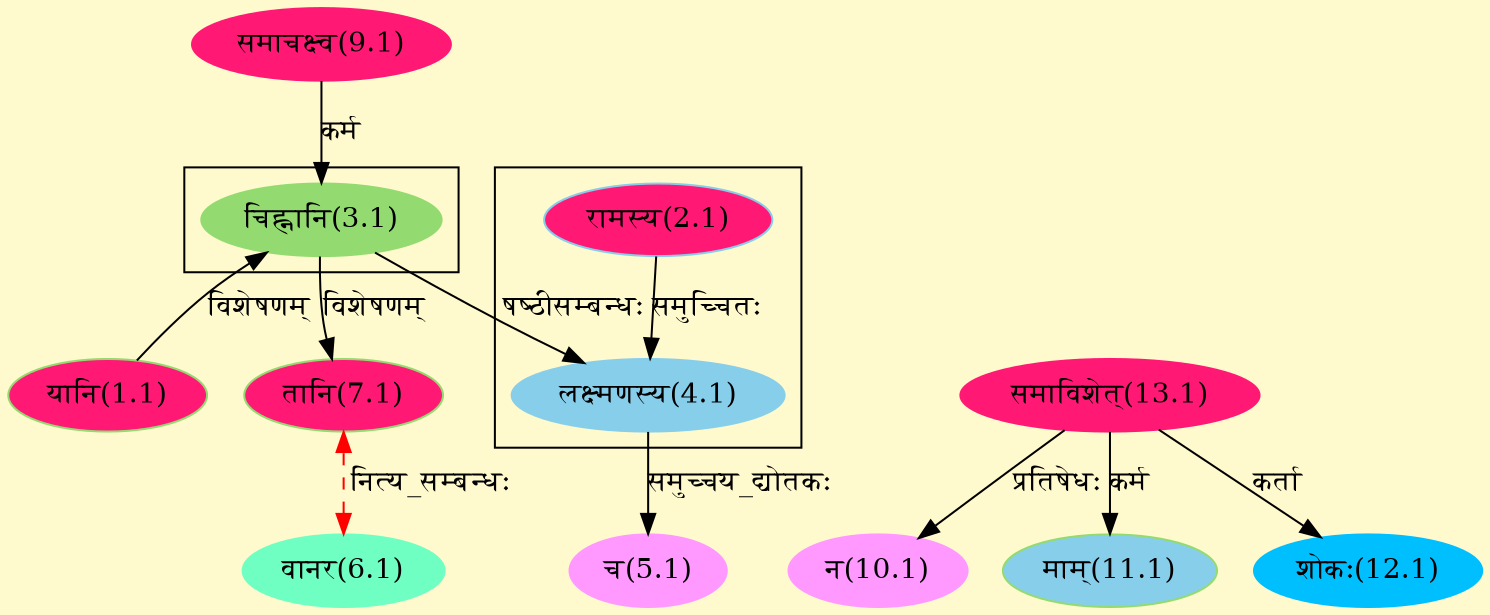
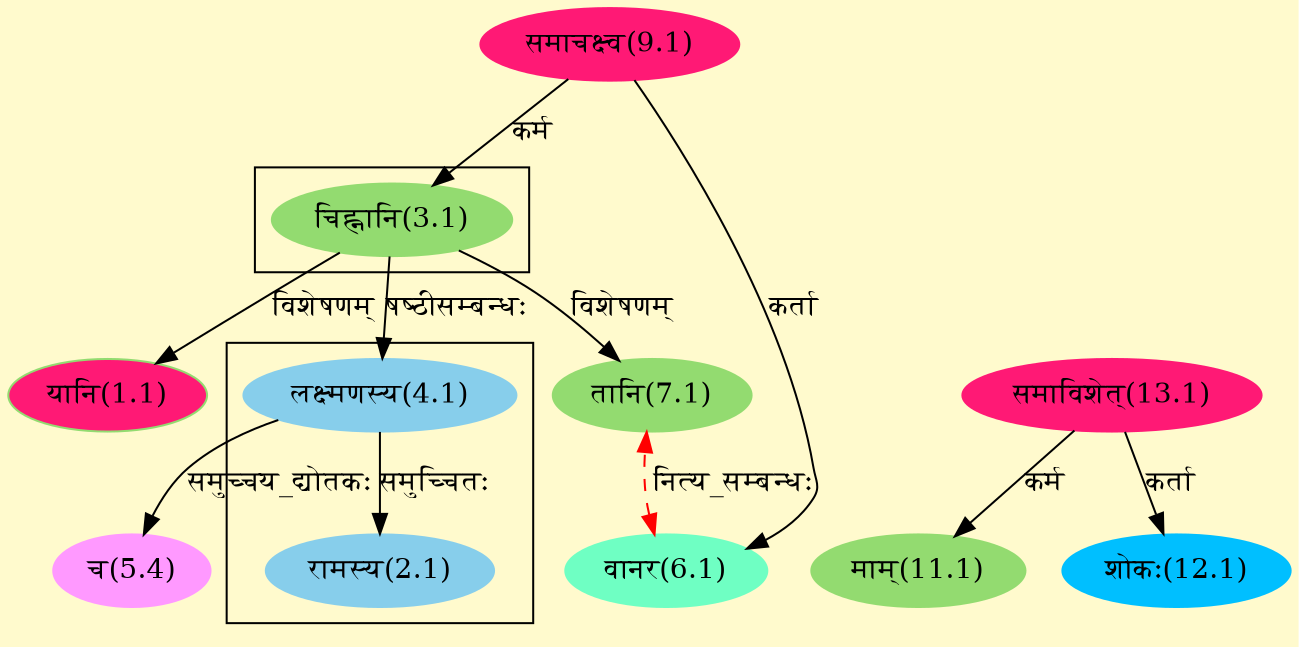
node "रामस्य(2.1)": fillcolor #ff1975 -> #87ceeb
edge "रामस्य(2.1)" -> "लक्ष्मणस्य(4.1)": reversed
edge "यानि(1.1)" -> "चिह्नानि(3.1)": reversed
edge "समाचक्ष्व(9.1)" -> "वानर(6.1)": added, label "कर्ता"
node "तानि(7.1)": fillcolor #ff1975 -> #93db70
node "च(5.1)": label "च(5.1)" -> "च(5.4)"
node "न(10.1)": removed
node "माम्(11.1)": fillcolor #87ceeb -> #93db70
